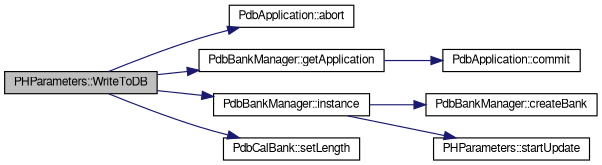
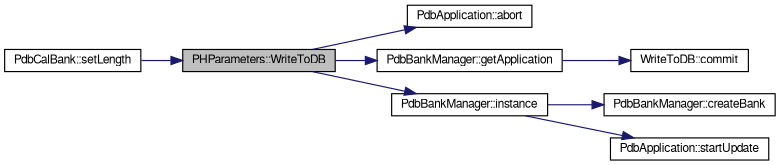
node "PdbApplication::commit": label "PdbApplication::commit" -> "WriteToDB::commit"
edge "PHParameters::WriteToDB" -> "PdbCalBank::setLength": reversed
node "PHParameters::startUpdate": label "PHParameters::startUpdate" -> "PdbApplication::startUpdate"
